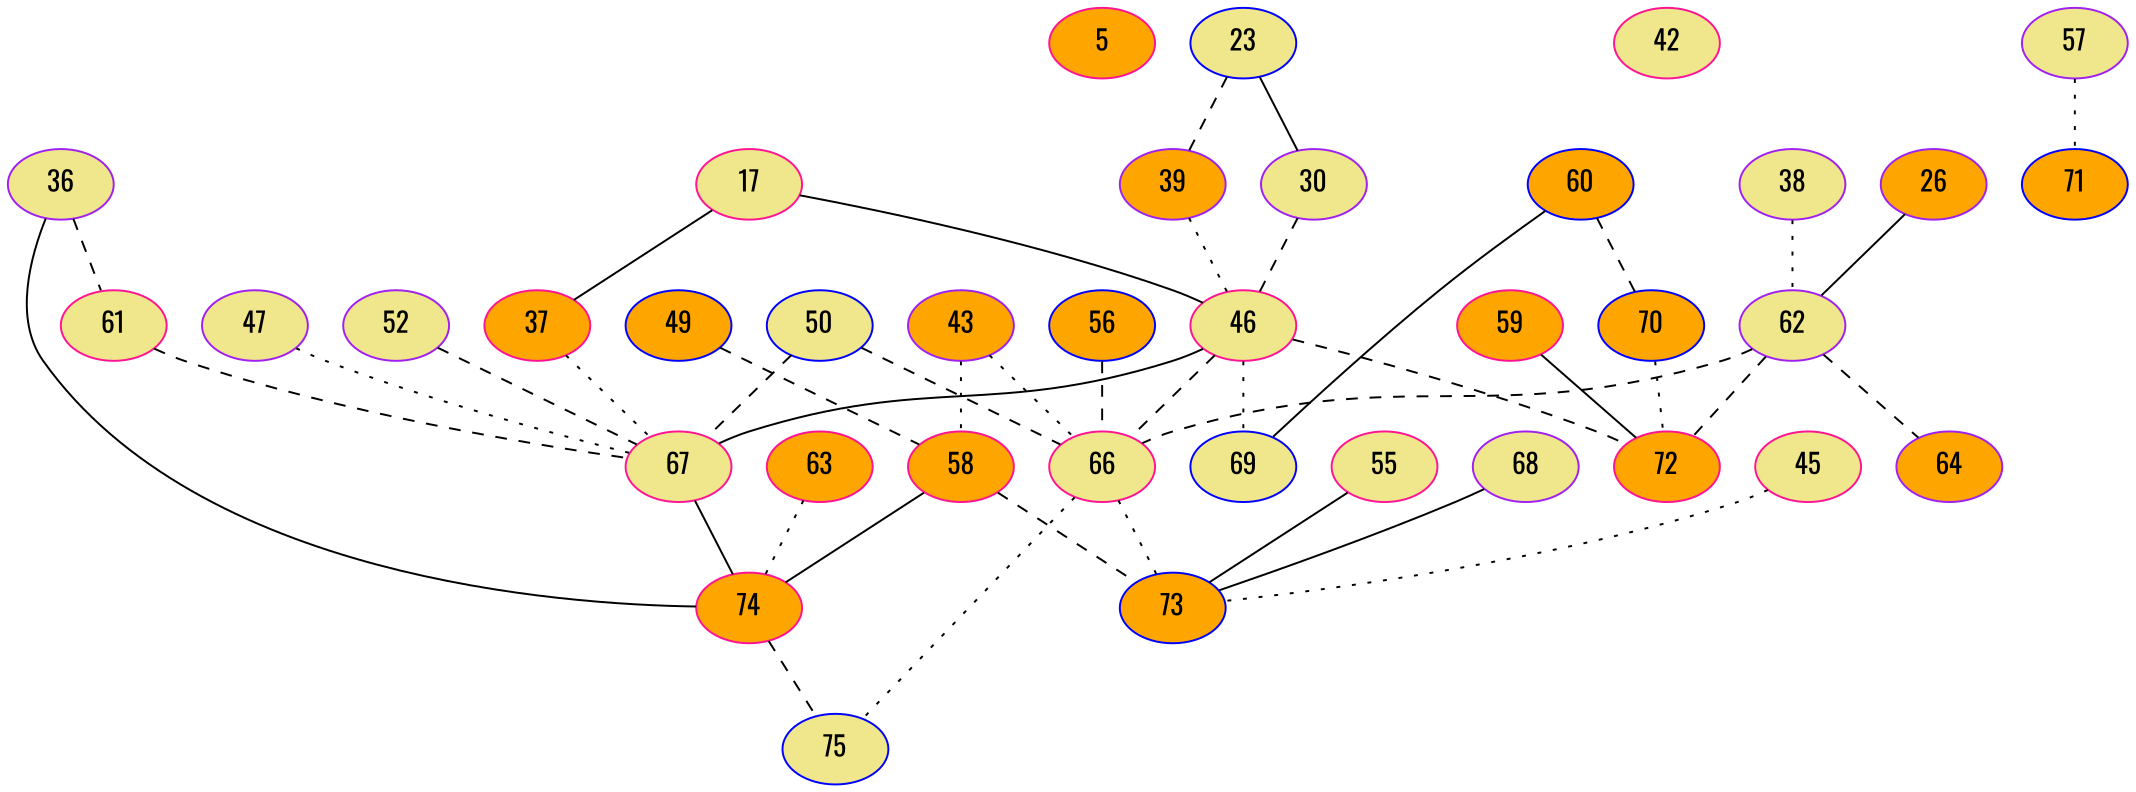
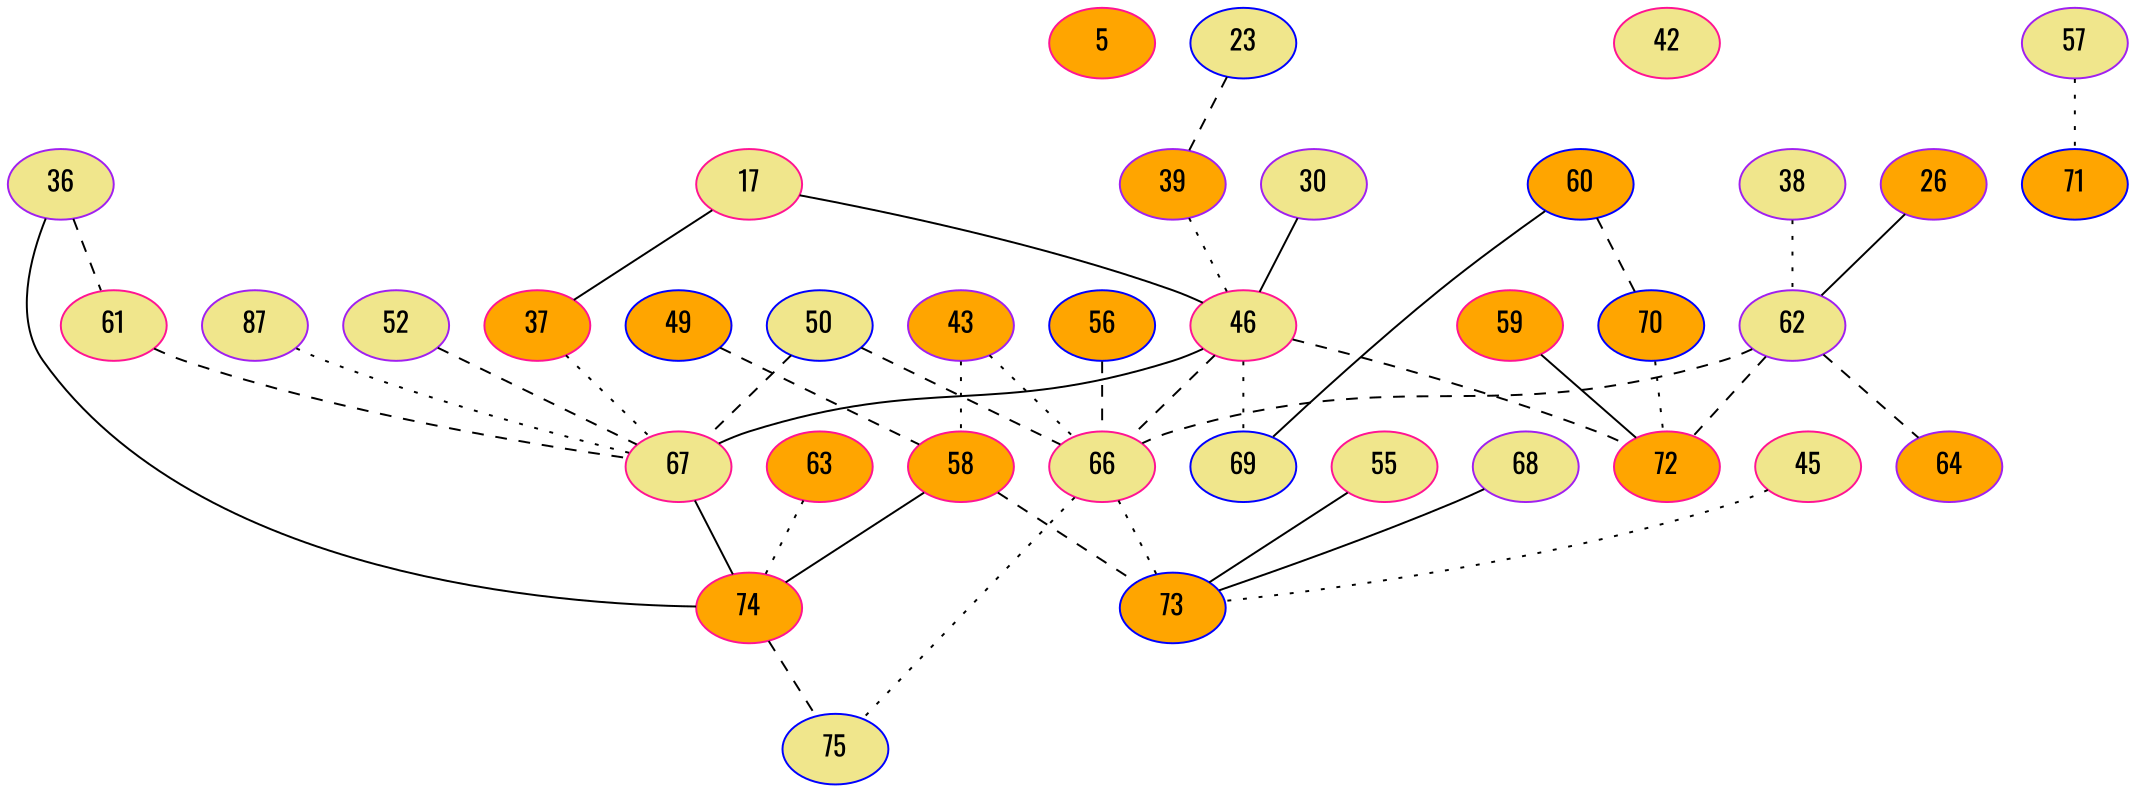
edge "23" -- "30": removed
edge "30" -- "46": style dashed -> solid
node "47": label "47" -> "87"
